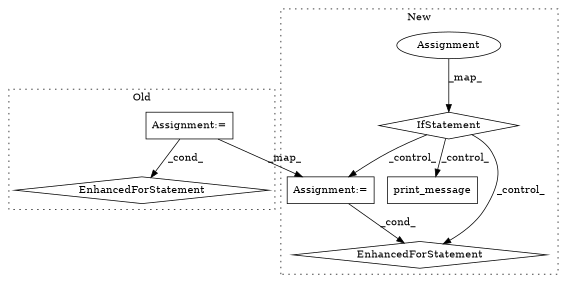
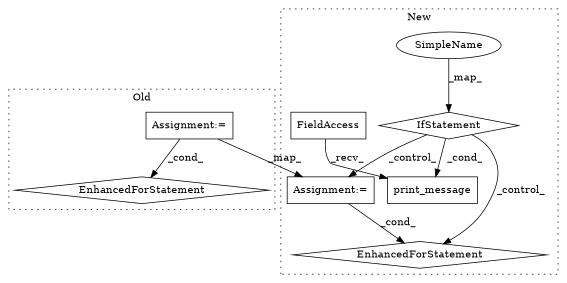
node "Assignment": label "Assignment" -> "SimpleName"
node "FieldAccess": added
edge "IfStatement" -> "print_message": label "_control_" -> "_cond_"
